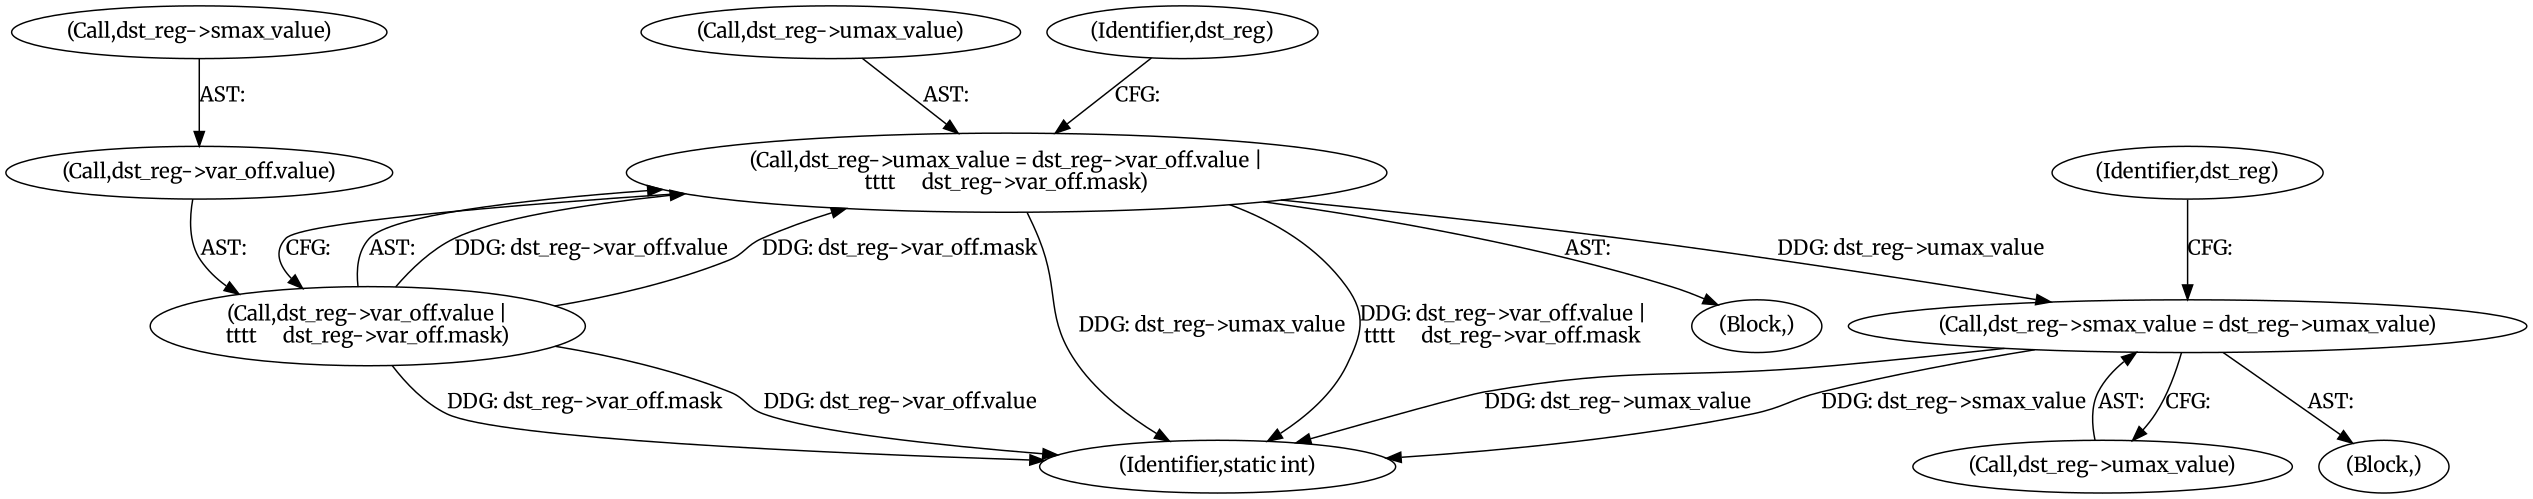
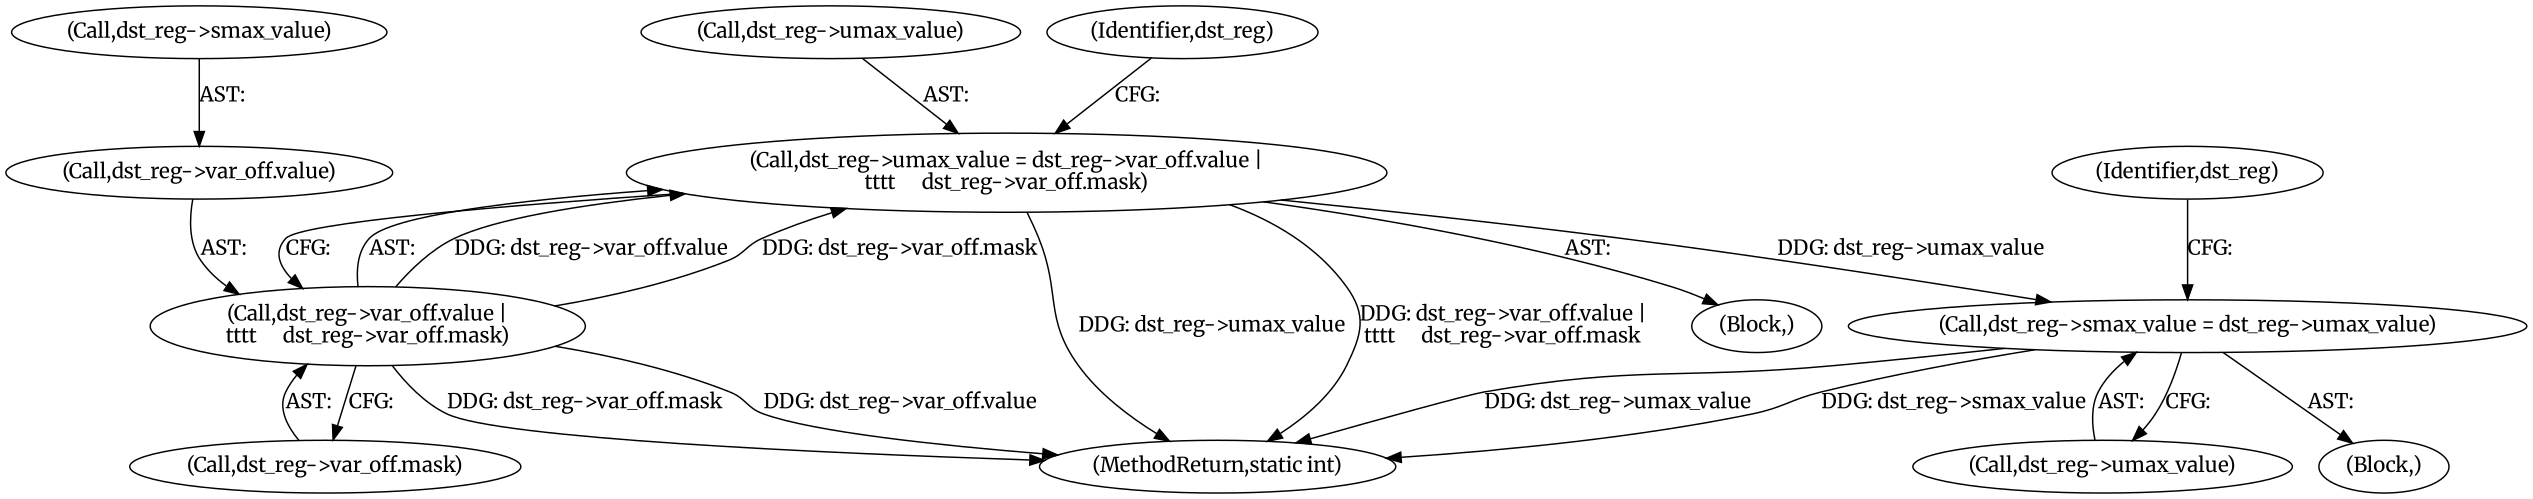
node "(Call,dst_reg->var_off.mask)": added
node "(Identifier,static int)": label "(Identifier,static int)" -> "(MethodReturn,static int)"
